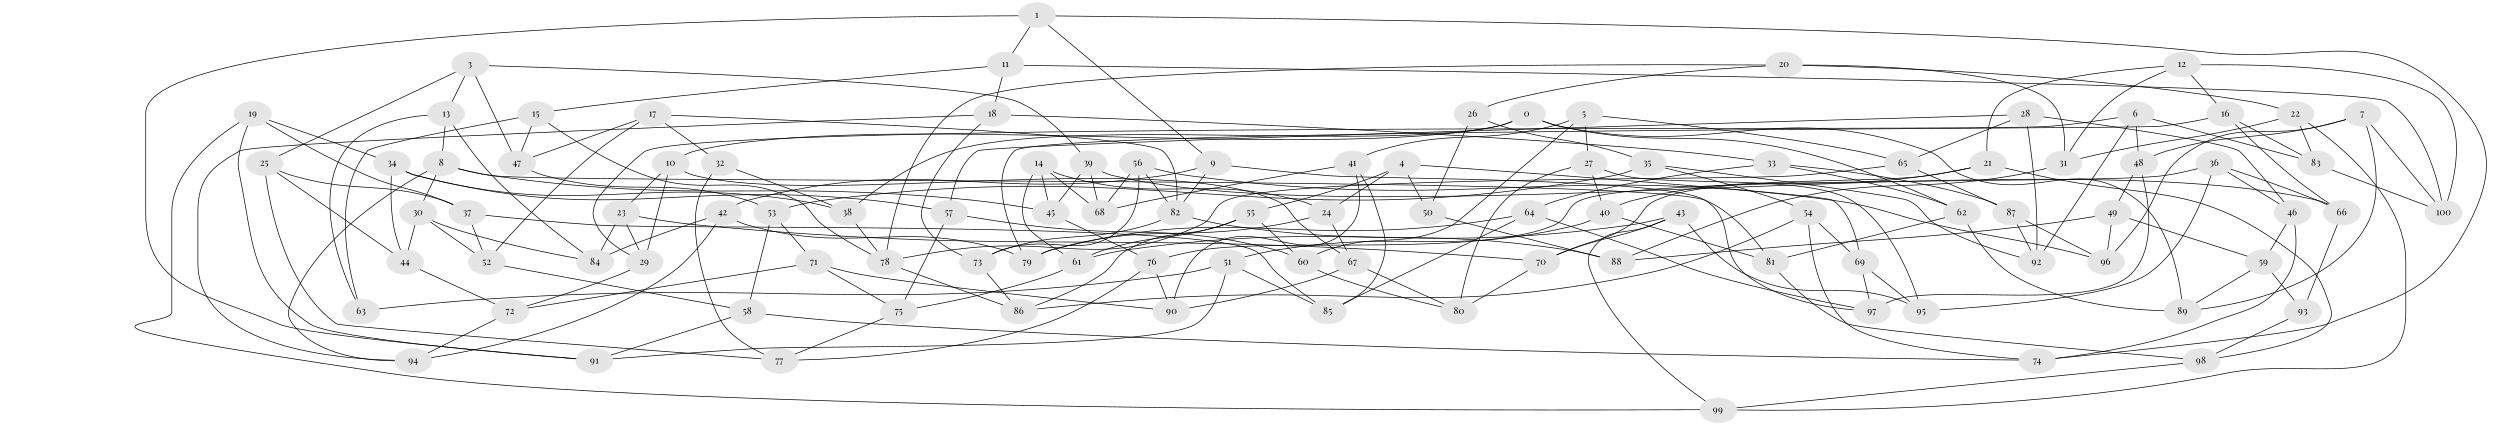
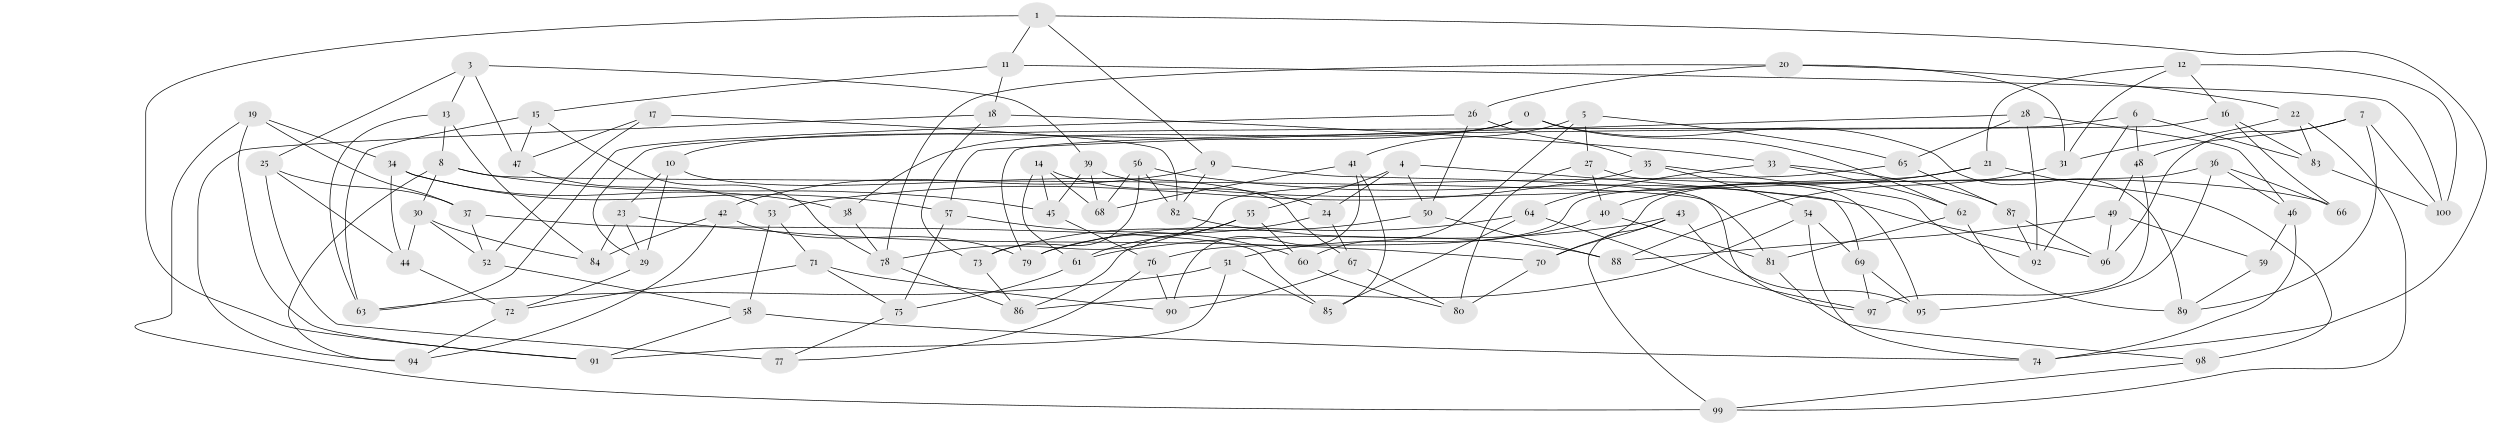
edge "26" -- "63": added
node "32": removed
edge "82" -- "73": now "50" -- "73"
node "93": removed
